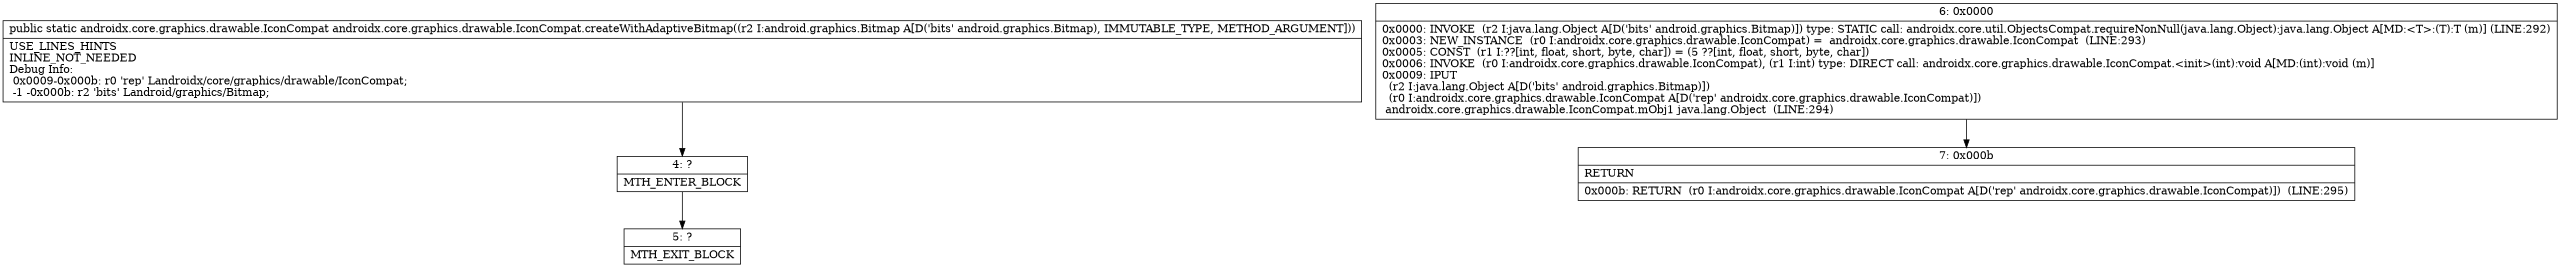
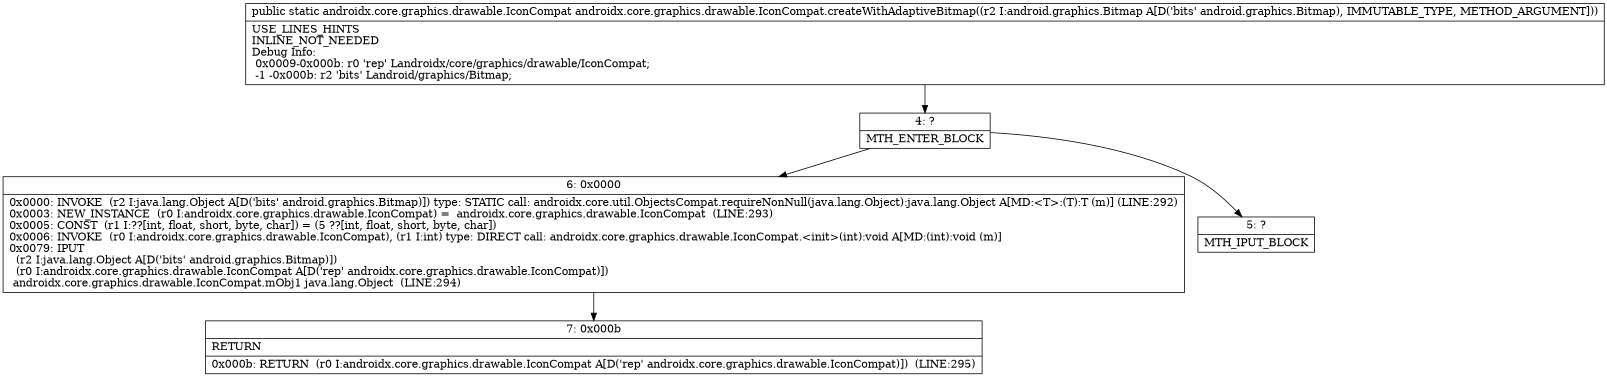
node "6: 0x0000": text "0x0009: IPUT" -> "0x0079: IPUT"
edge "4: ?" -> "6: 0x0000": added
node "5: ?": text "MTH_EXIT_BLOCK" -> "MTH_IPUT_BLOCK"
